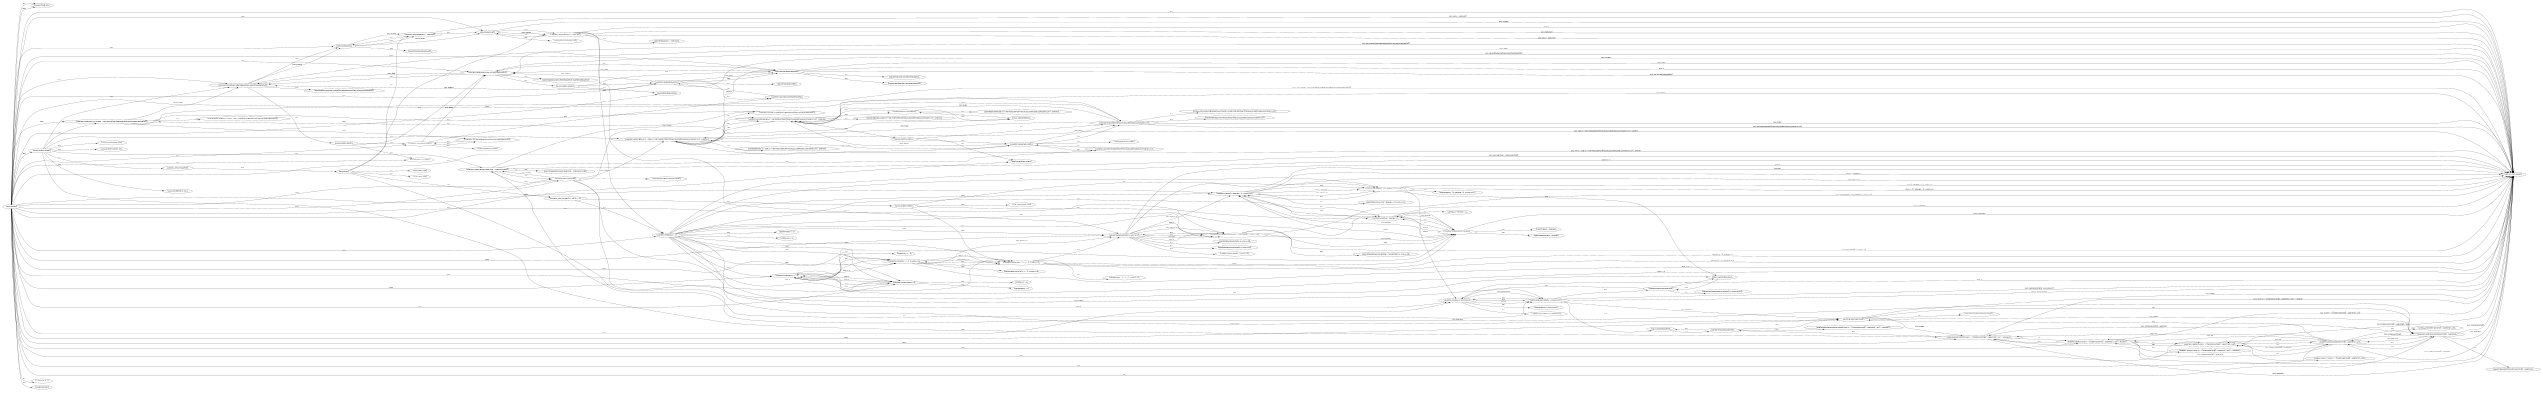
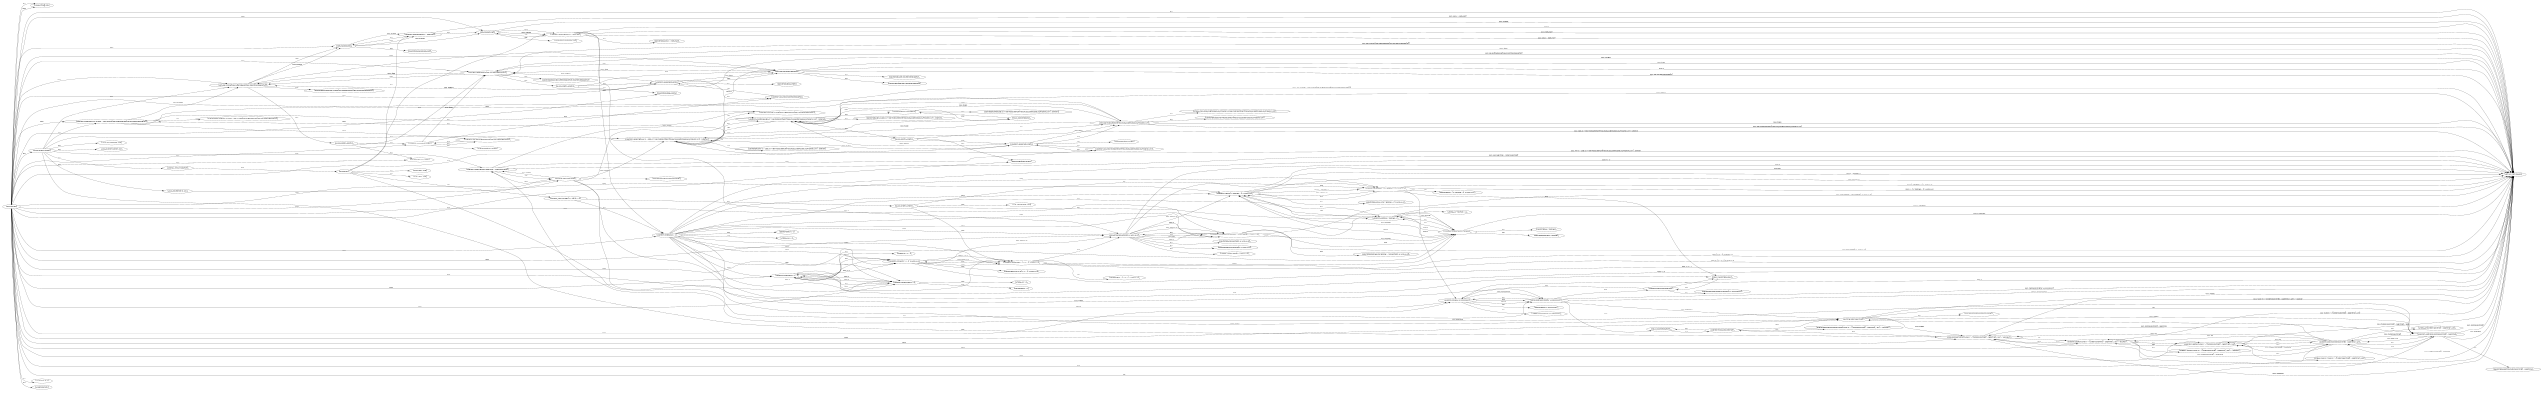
node "(IDENTIFIER,beginTime,long beginTime = System.nanoTime())": removed
edge "(METHOD,main)" -> "(<operator>.modulo,(x * twoPowK + 1) % MODULUS)": now "(LOCAL,InputStream is: ANY)" -> "(<operator>.modulo,(x * twoPowK + 1) % MODULUS)"
